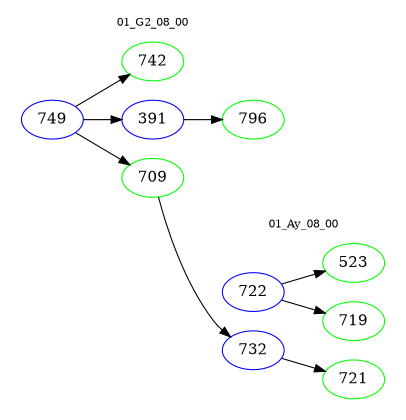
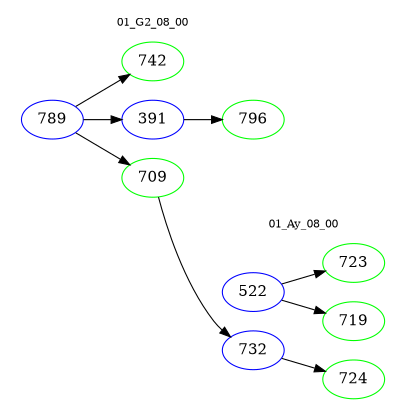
node "749": label "749" -> "789"
node "523": label "523" -> "723"
node "722": label "722" -> "522"
node "721": label "721" -> "724"
